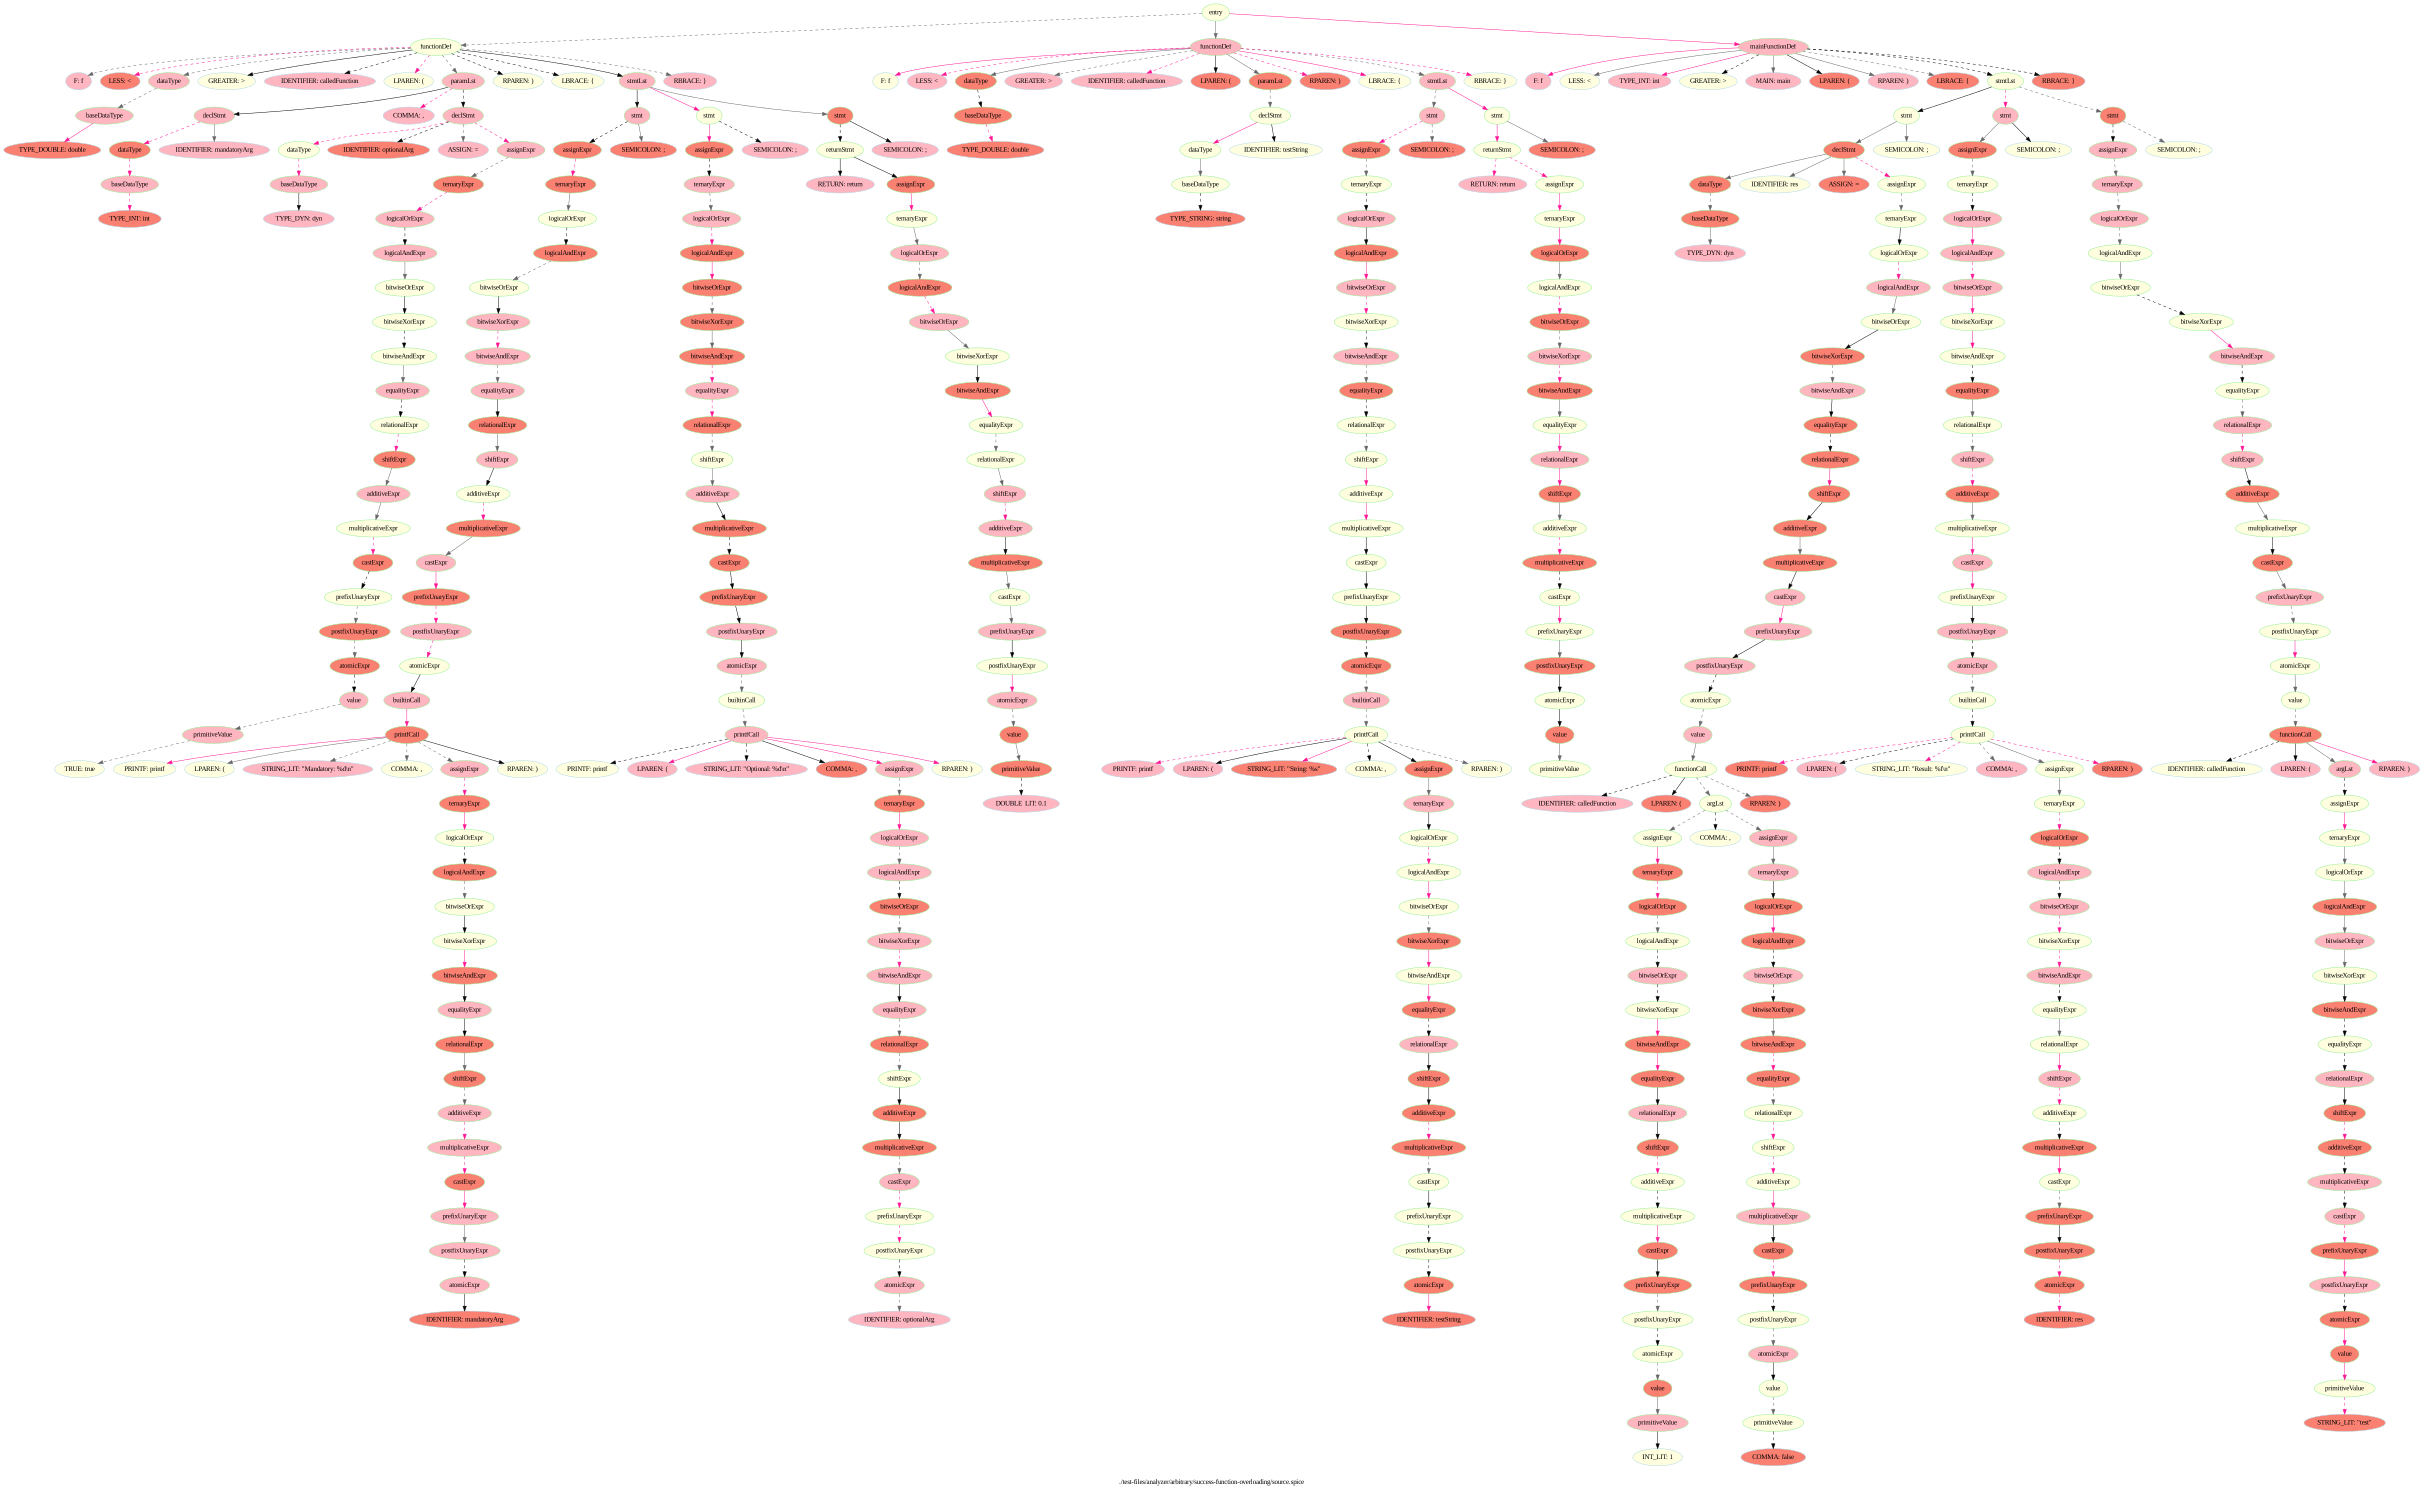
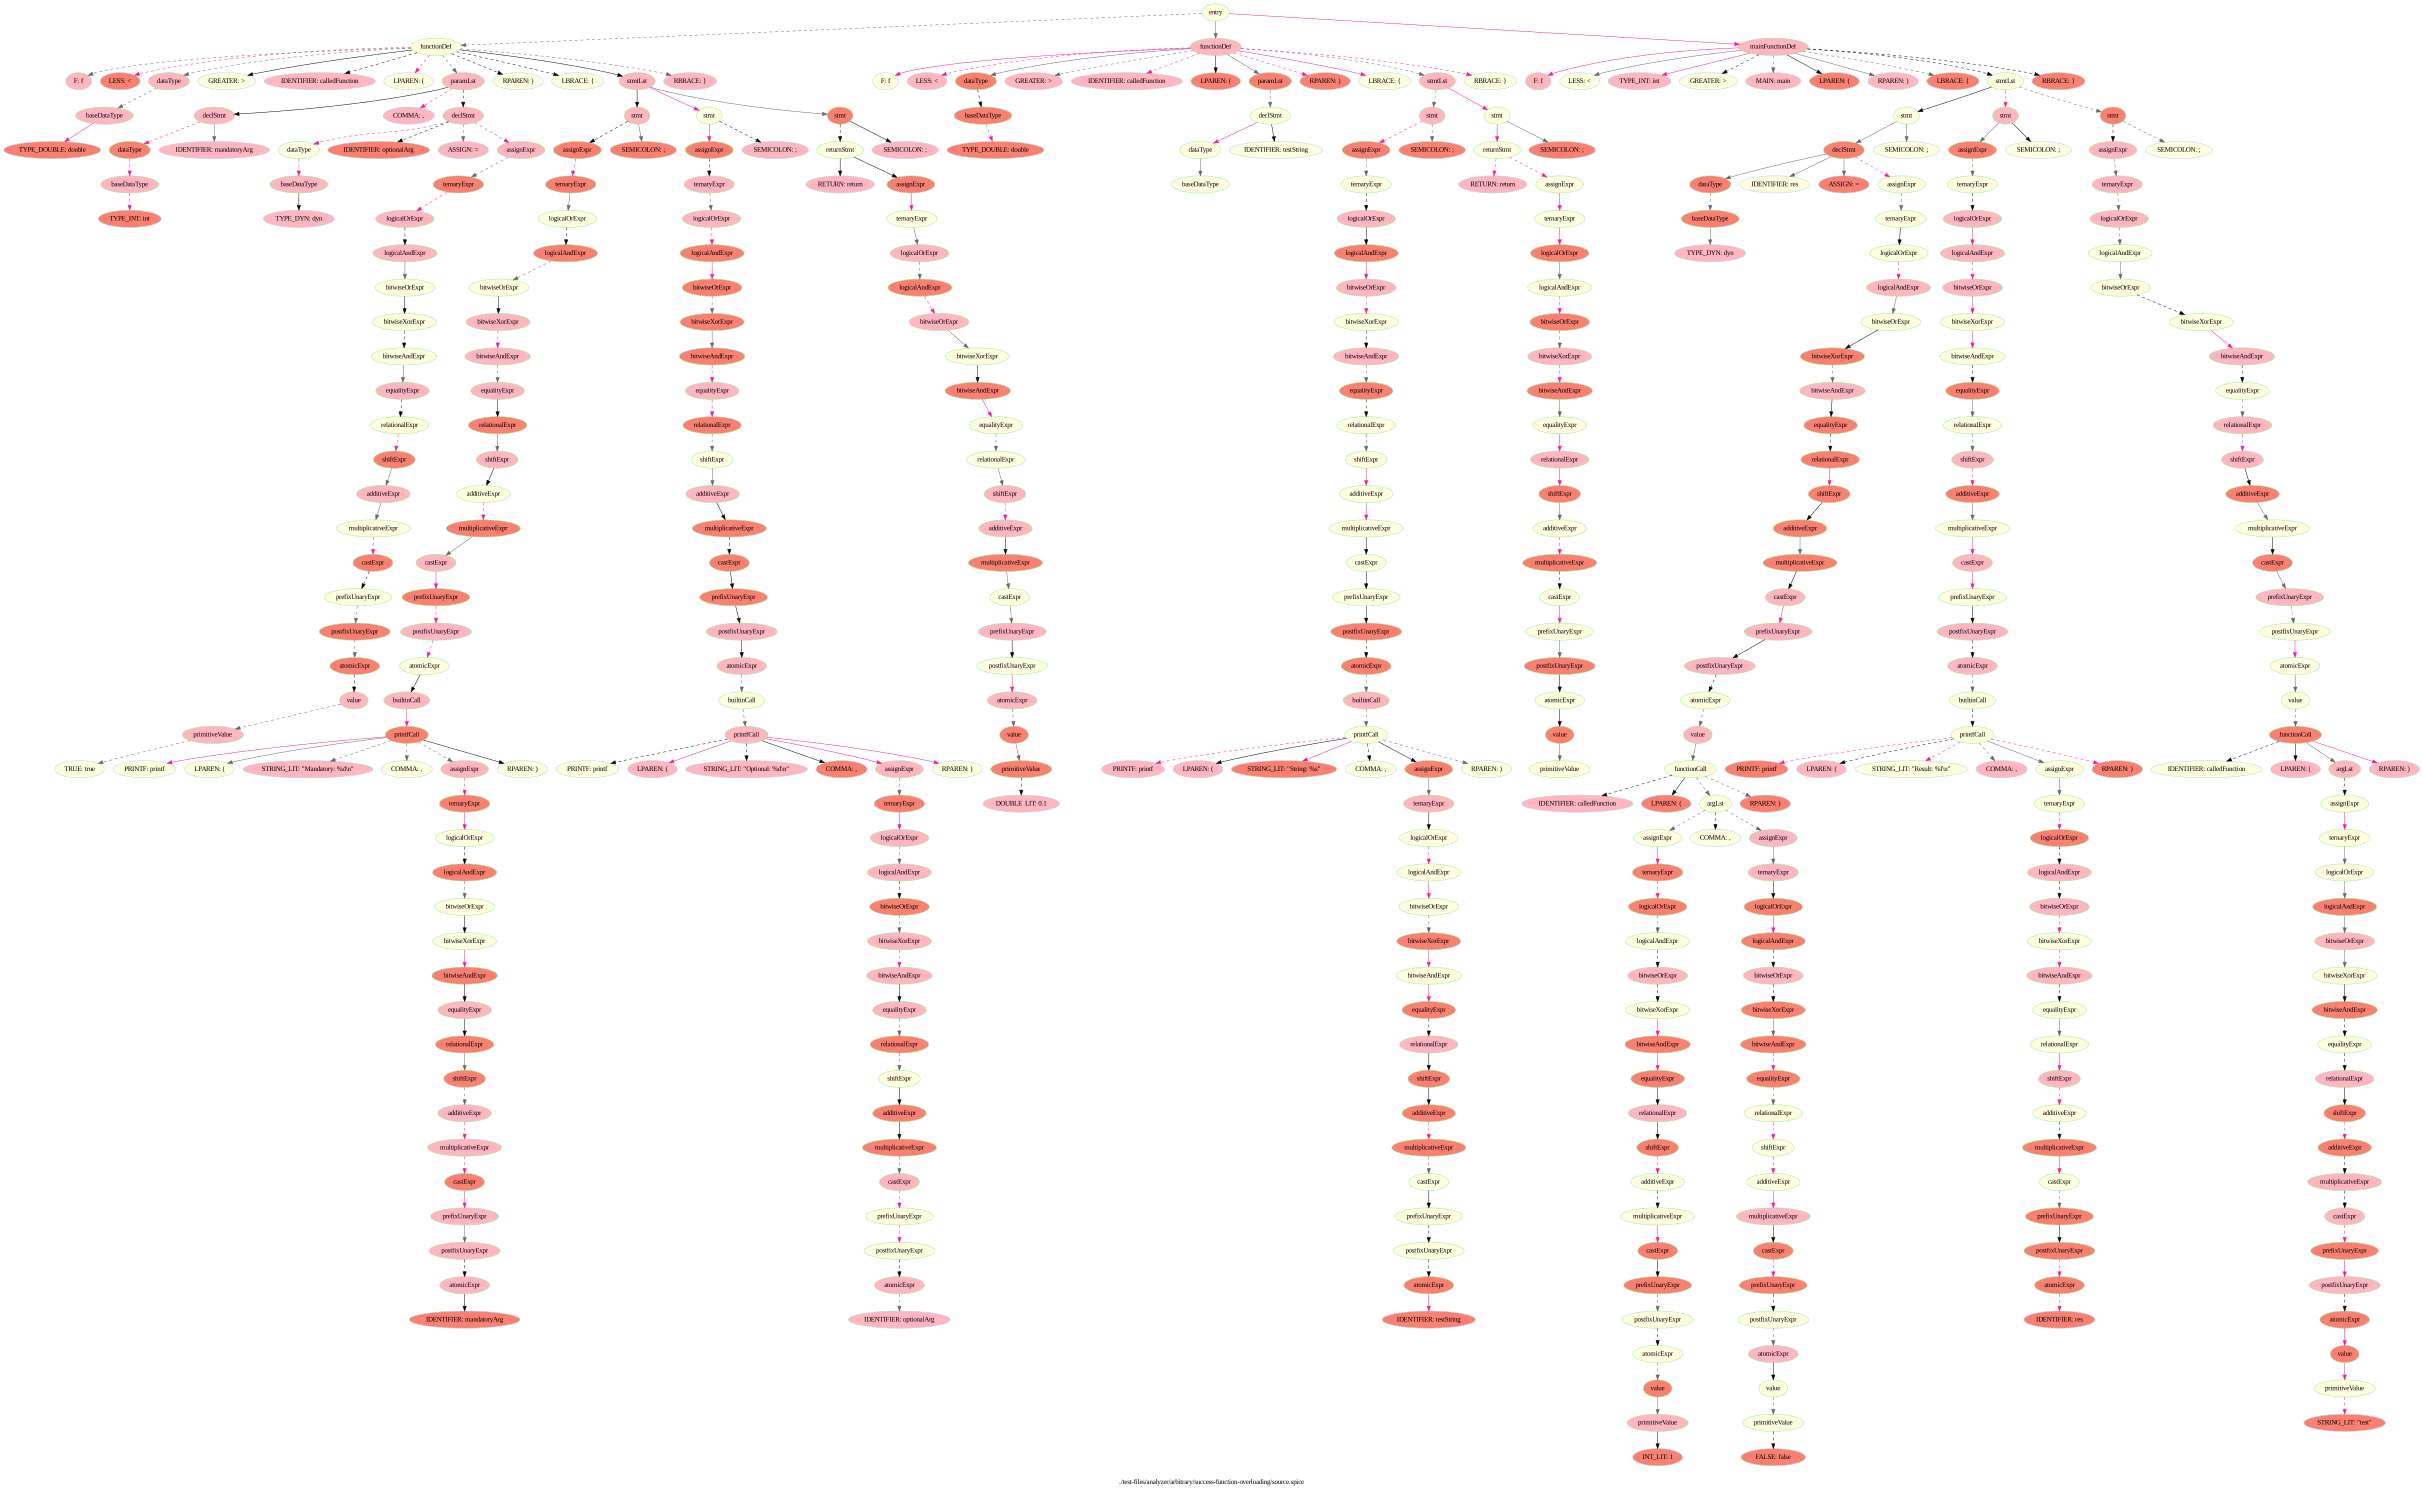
edge "mainFunctionDef" -> "MAIN: main": style solid -> dashed
node "TYPE_STRING: string": removed
node "INT_LIT: 1": fillcolor lightyellow -> salmon
node "COMMA: false": label "COMMA: false" -> "FALSE: false"
